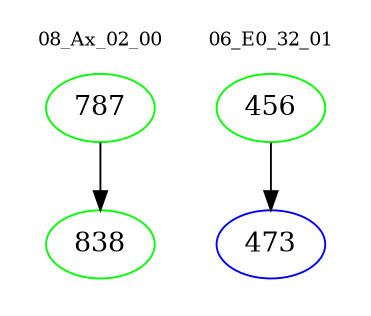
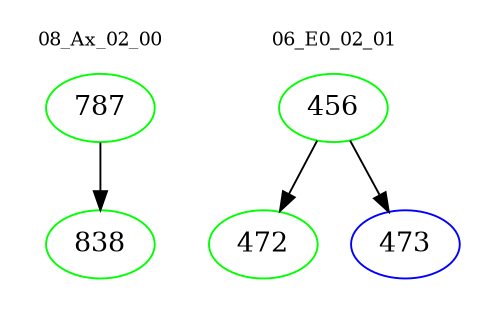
cluster "06_E0_32_01": label "06_E0_32_01" -> "06_E0_02_01"
node "472": added
